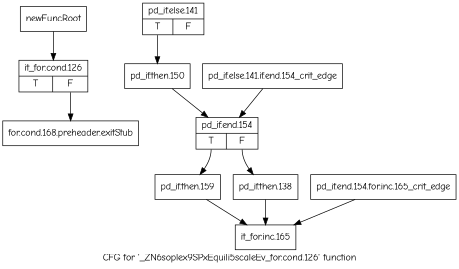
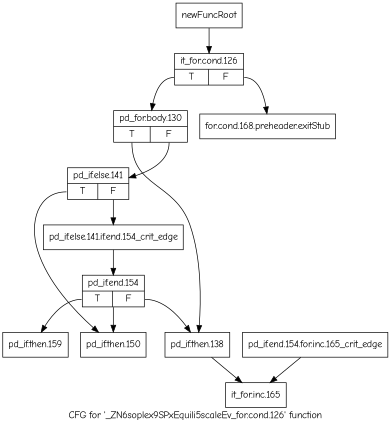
edge "pd_if.then.150" -> "pd_if.end.154": reversed
node "pd_for.body.130": added
edge "pd_if.else.141" -> "pd_if.else.141.if.end.154_crit_edge": added
edge "pd_if.then.159" -> "it_for.inc.165": removed
